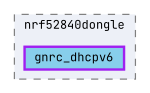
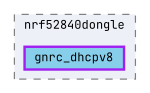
node "gnrc_dhcpv6": label "gnrc_dhcpv6" -> "gnrc_dhcpv8"
